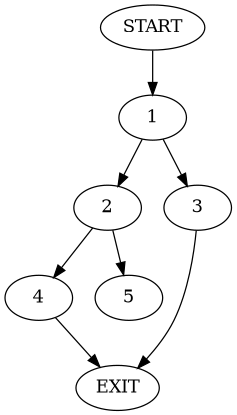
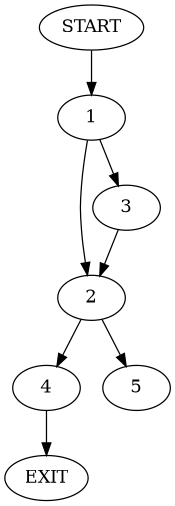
edge "3" -> "EXIT": now "3" -> "2"
